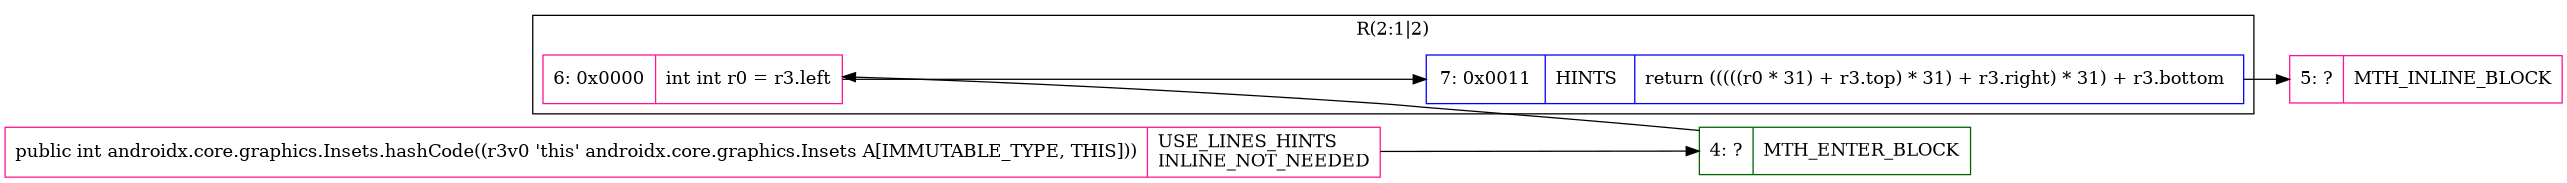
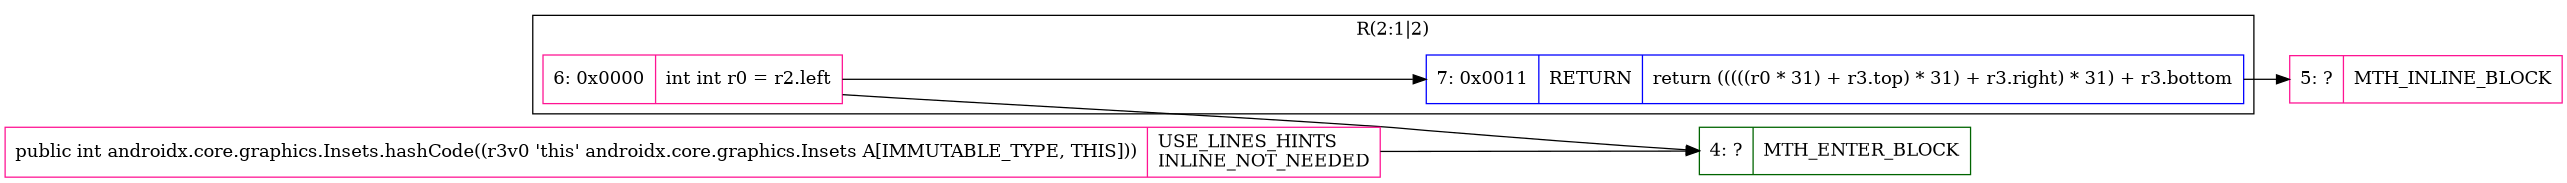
node "6: 0x0000": text "int int r0 = r3.left" -> "int int r0 = r2.left"
node "7: 0x0011": text "HINTS" -> "RETURN"
edge "4: ?" -> "6: 0x0000": reversed
